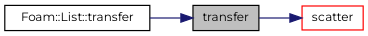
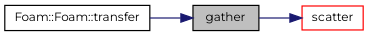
node "Foam::List::transfer": label "Foam::List::transfer" -> "Foam::Foam::transfer"
node "transfer": label "transfer" -> "gather"
